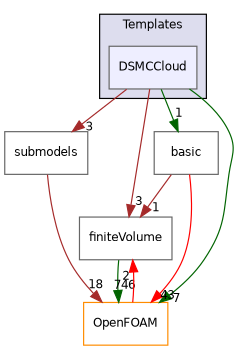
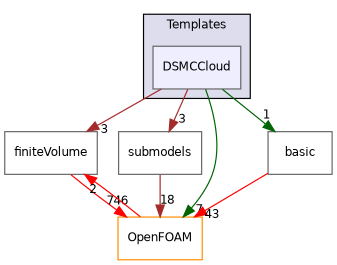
edge "basic" -> "finiteVolume": removed
edge "finiteVolume" -> "OpenFOAM": color darkgreen -> red
